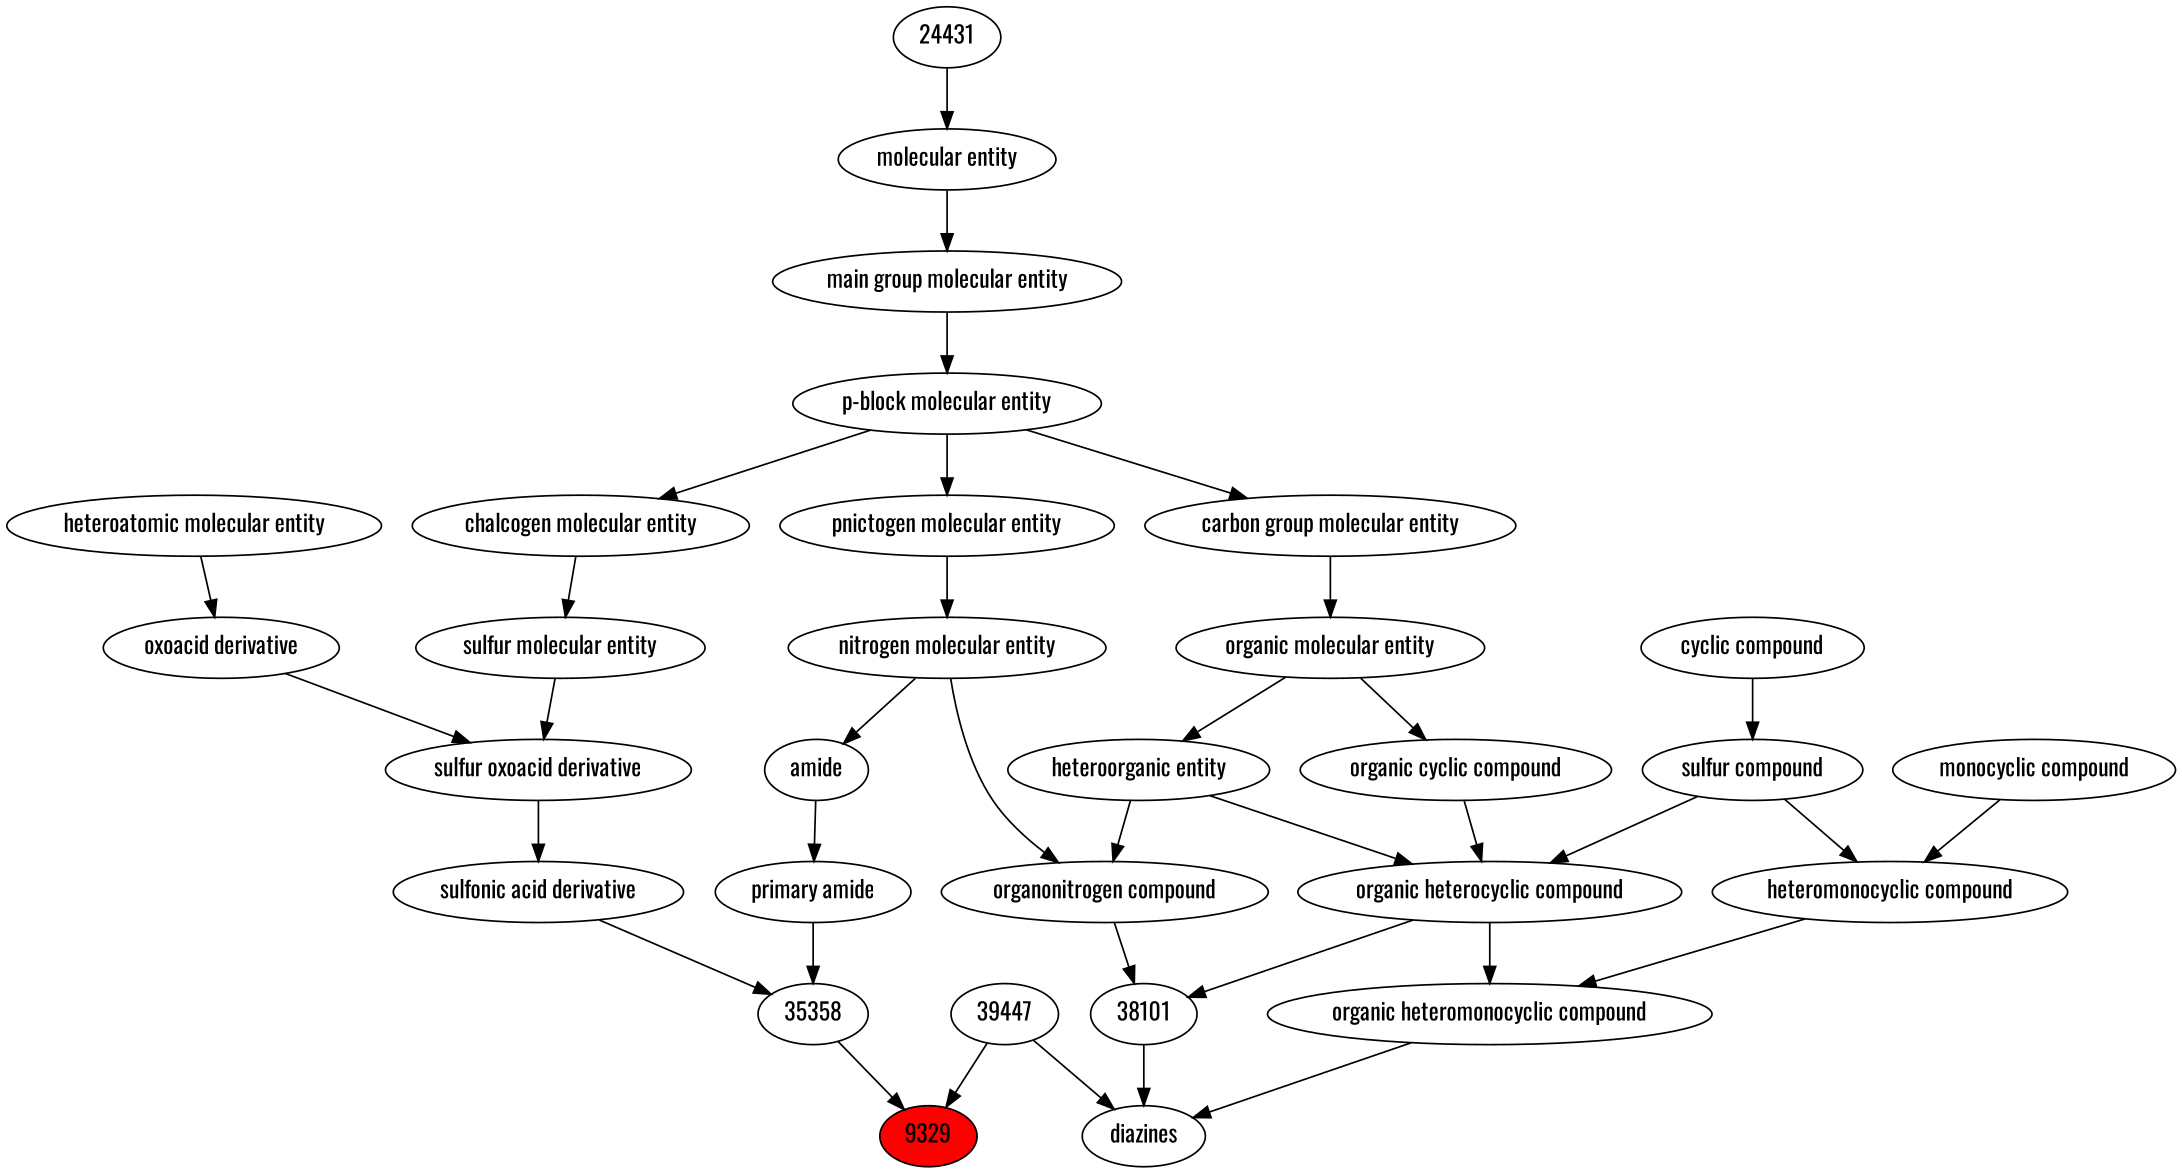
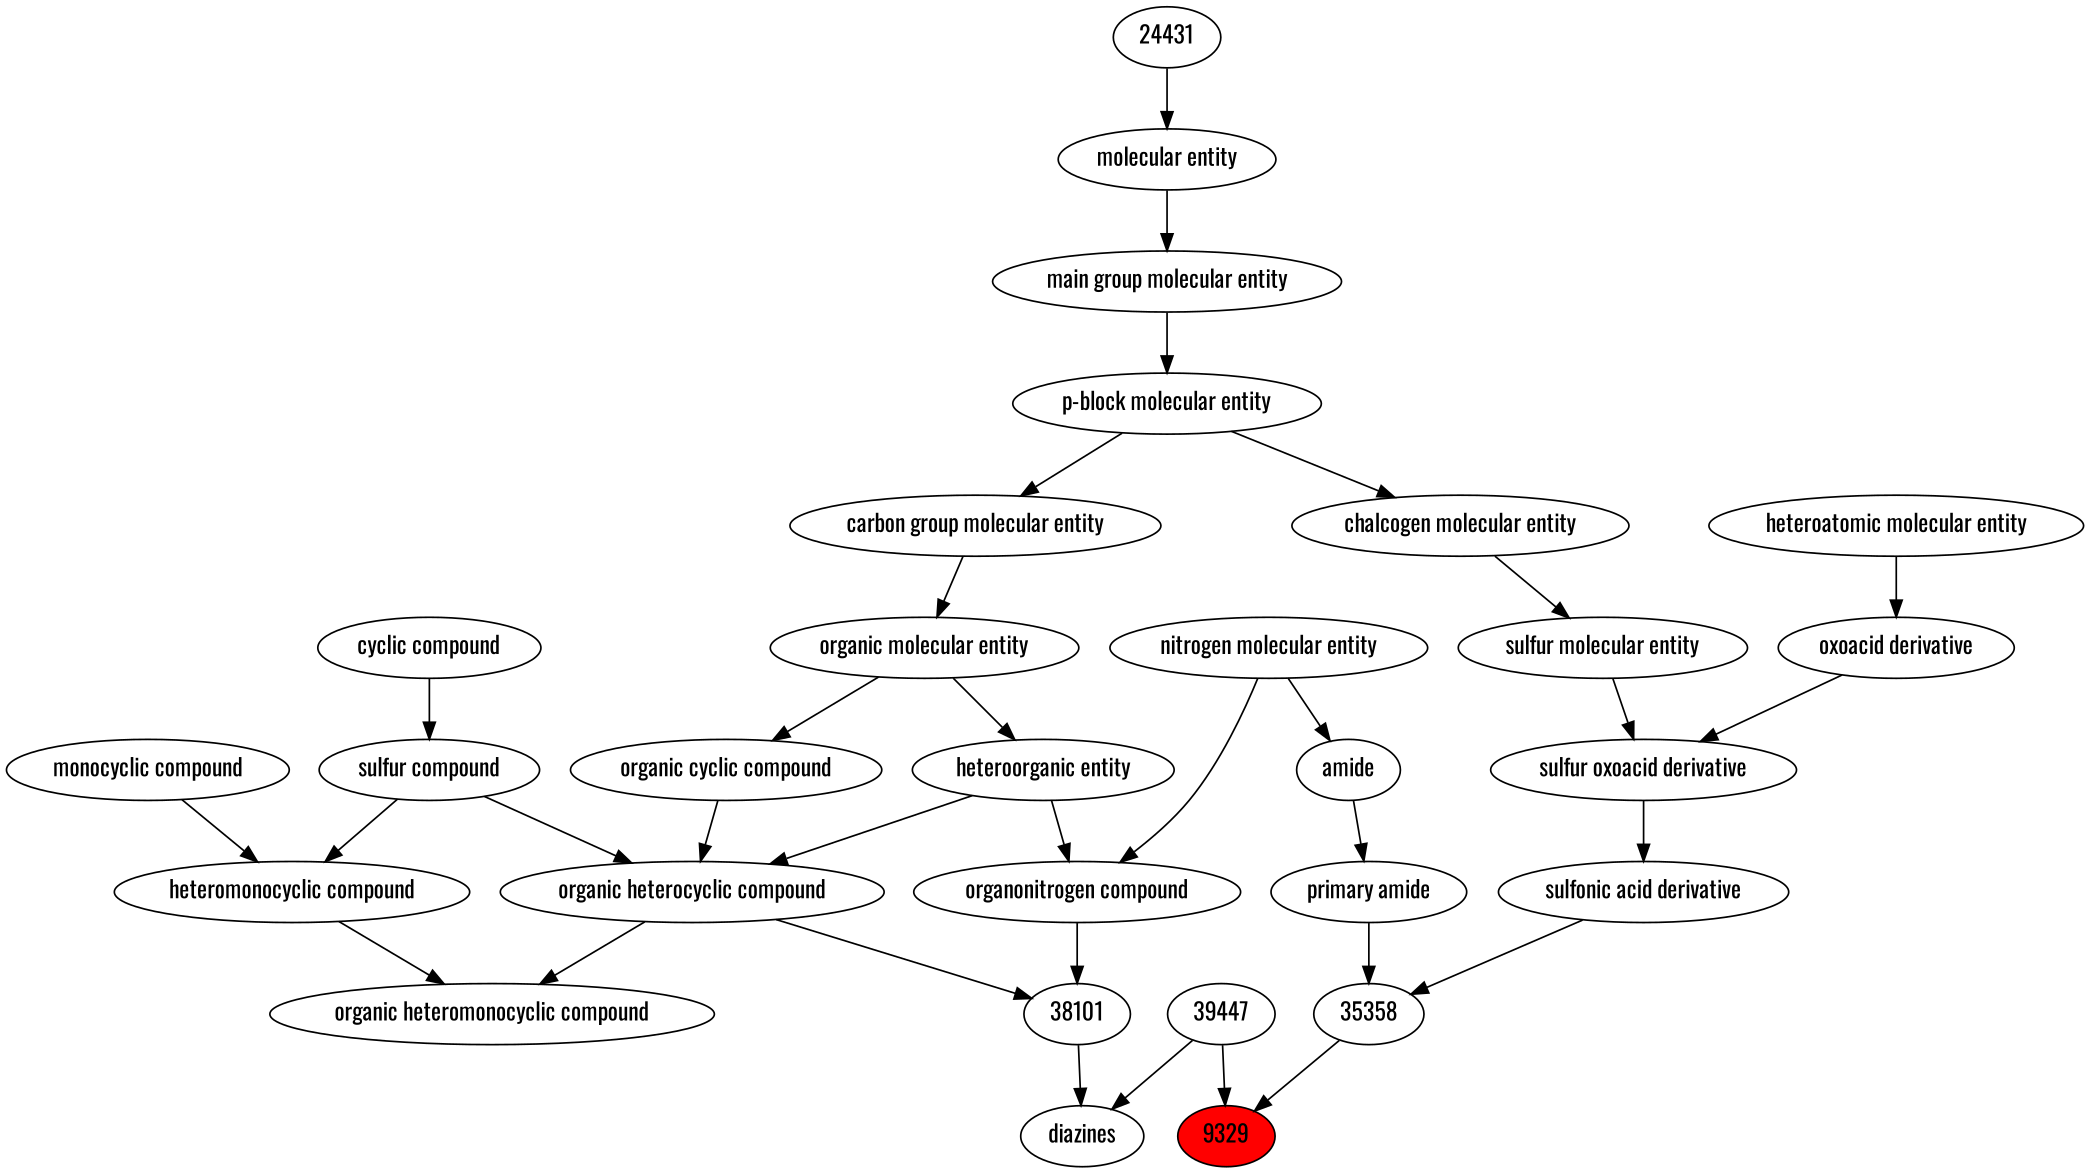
node "pnictogen molecular entity": removed
edge "organic heteromonocyclic compound" -> "diazines": removed
